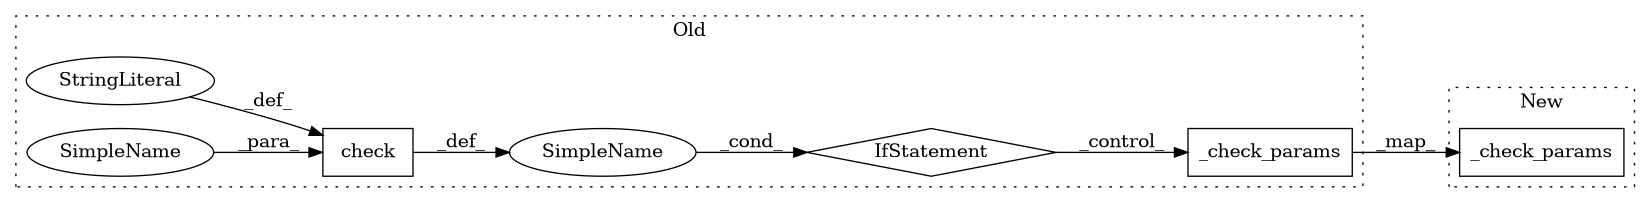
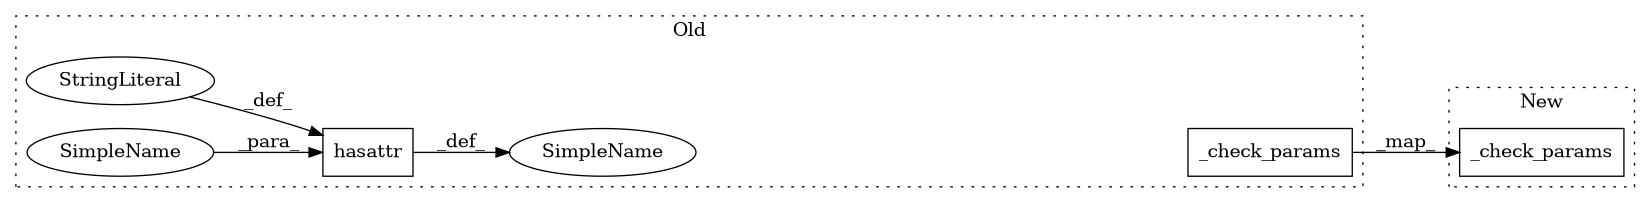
node "check": label "check" -> "hasattr"
node "IfStatement": removed
